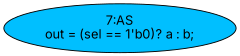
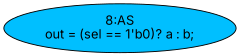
node "7:AS out = (sel == 1'b0)? a : b;": label "7:AS out = (sel == 1'b0)? a : b;" -> "8:AS out = (sel == 1'b0)? a : b;"
